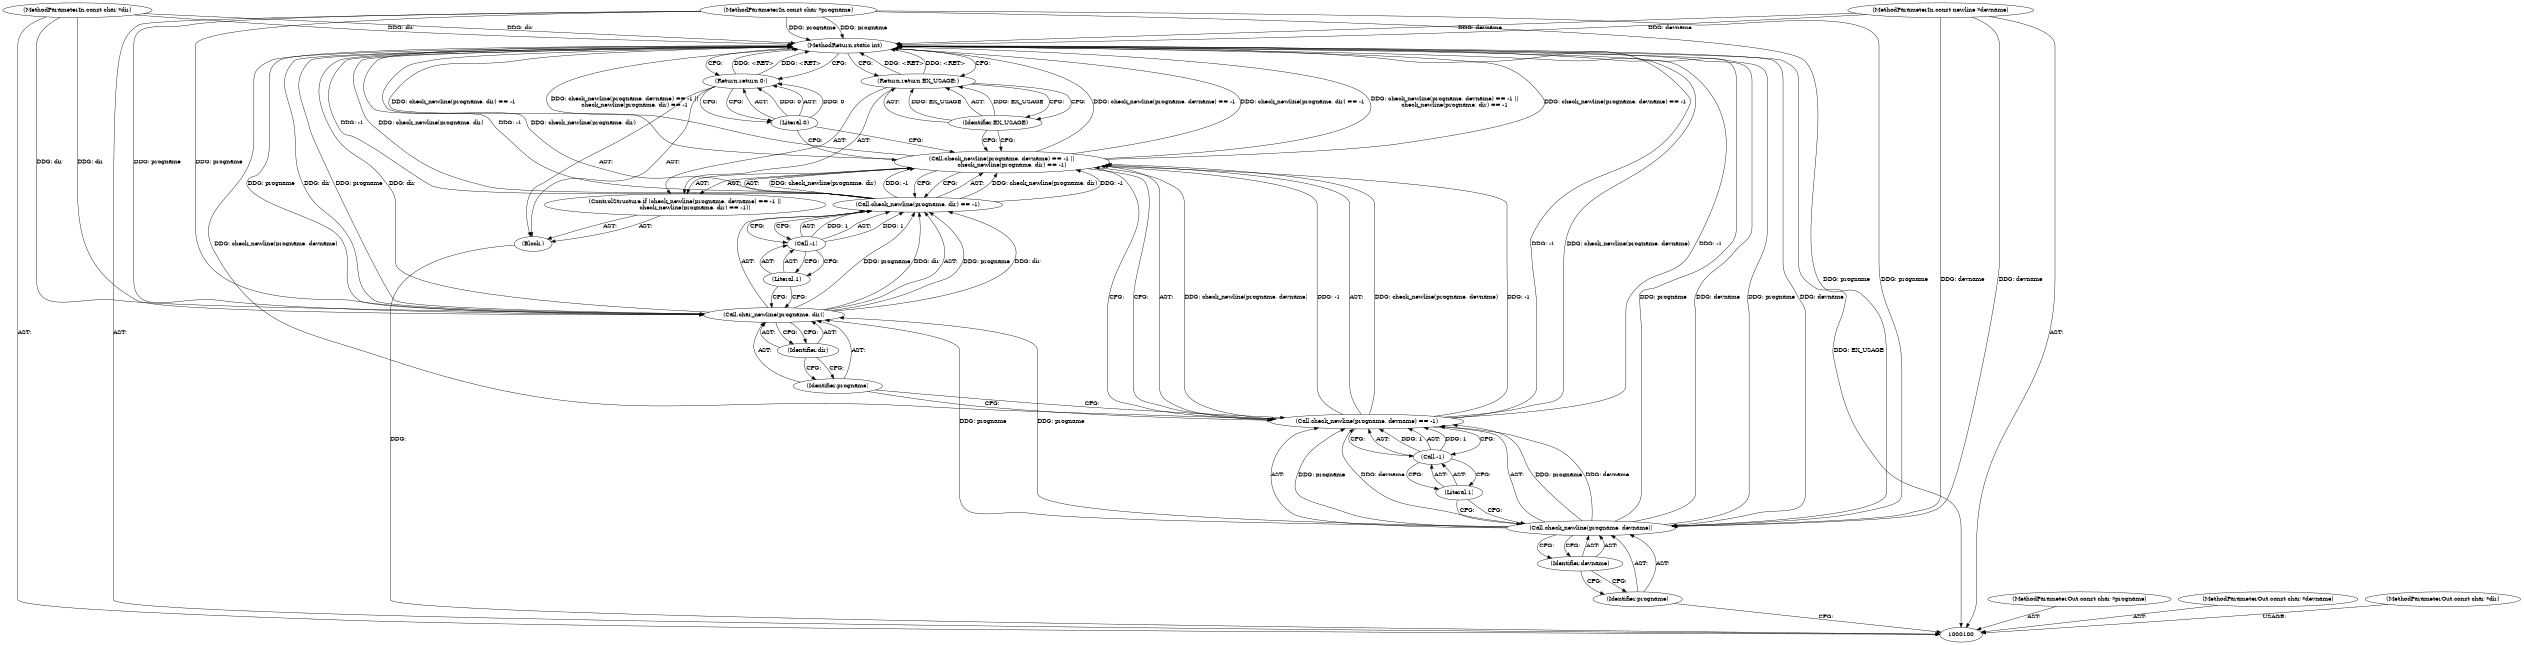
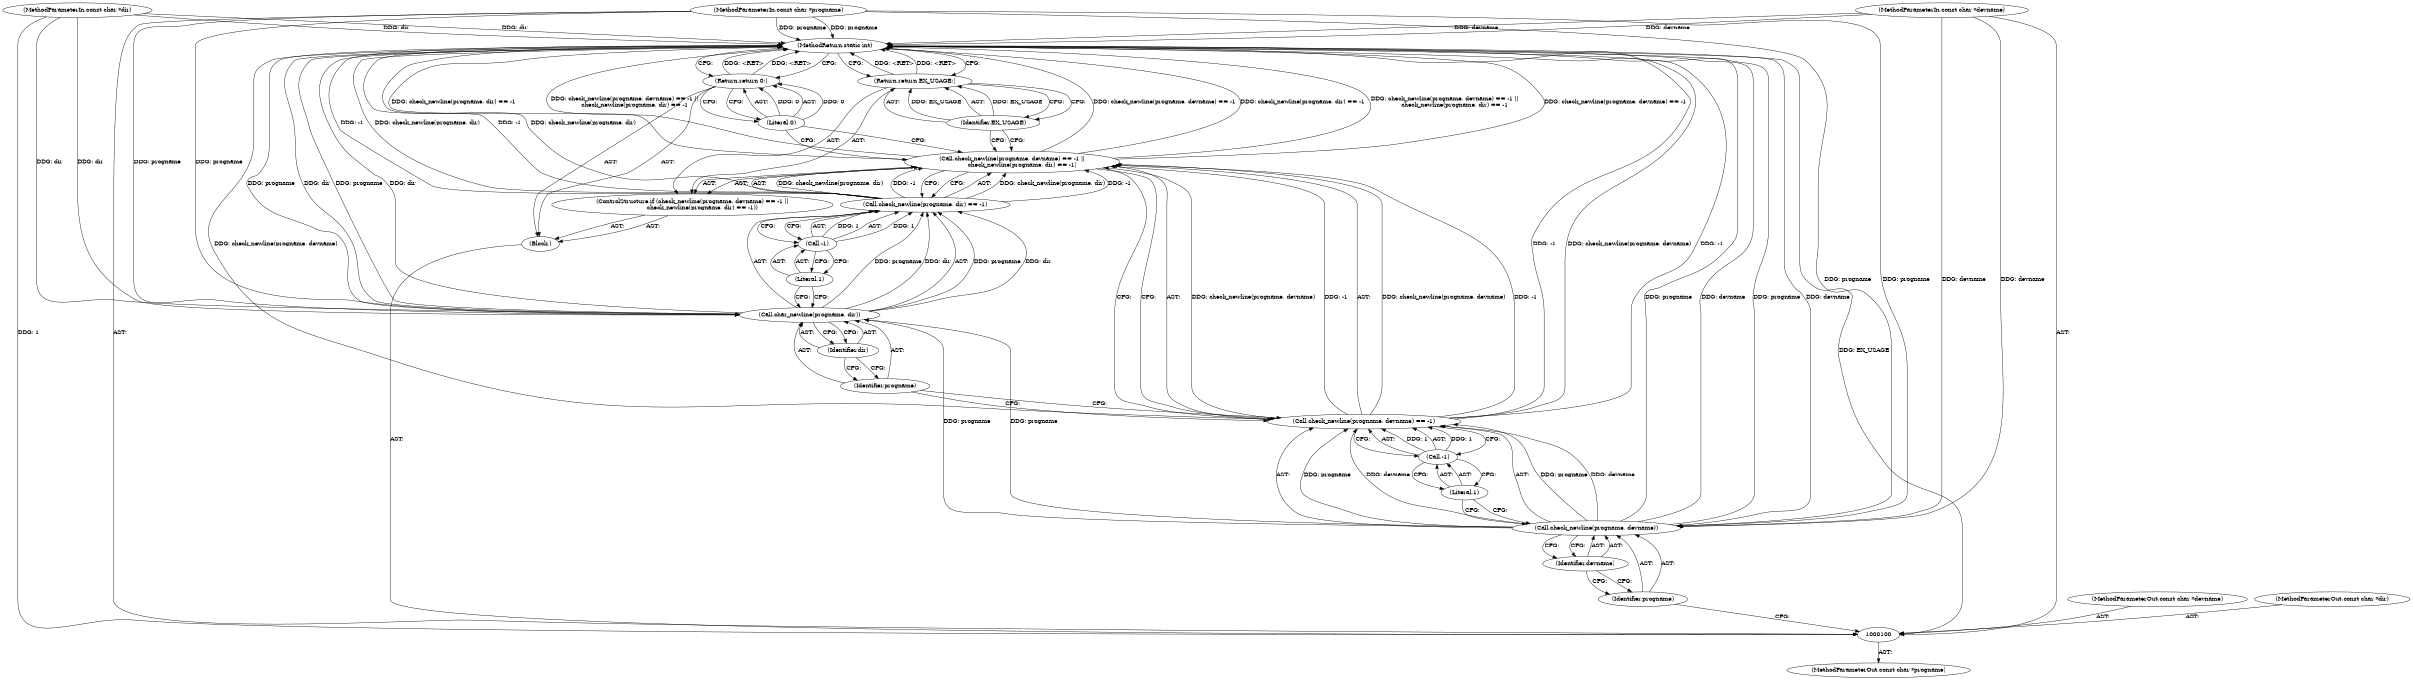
node "(MethodParameterIn,const newline *devname)": label "(MethodParameterIn,const newline *devname)" -> "(MethodParameterIn,const char *devname)"
edge "(MethodParameterIn,const char *dir)" -> "1000100": label "AST: " -> "DDG: 1"
edge "(Block,)" -> "1000100": label "DDG: " -> "AST: "
edge "(MethodParameterOut,const char *progname)" -> "1000100": reversed
edge "(MethodParameterOut,const char *dir)" -> "1000100": label "USAGE: " -> "AST: "
